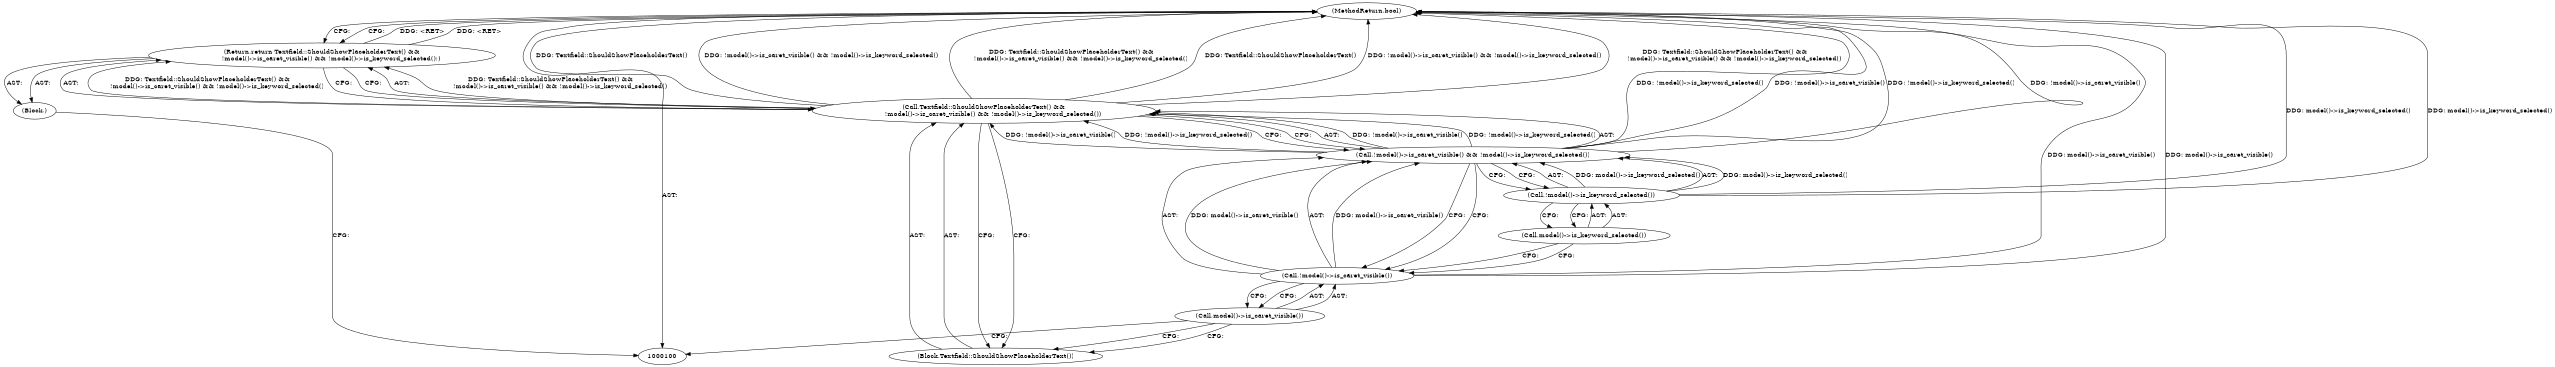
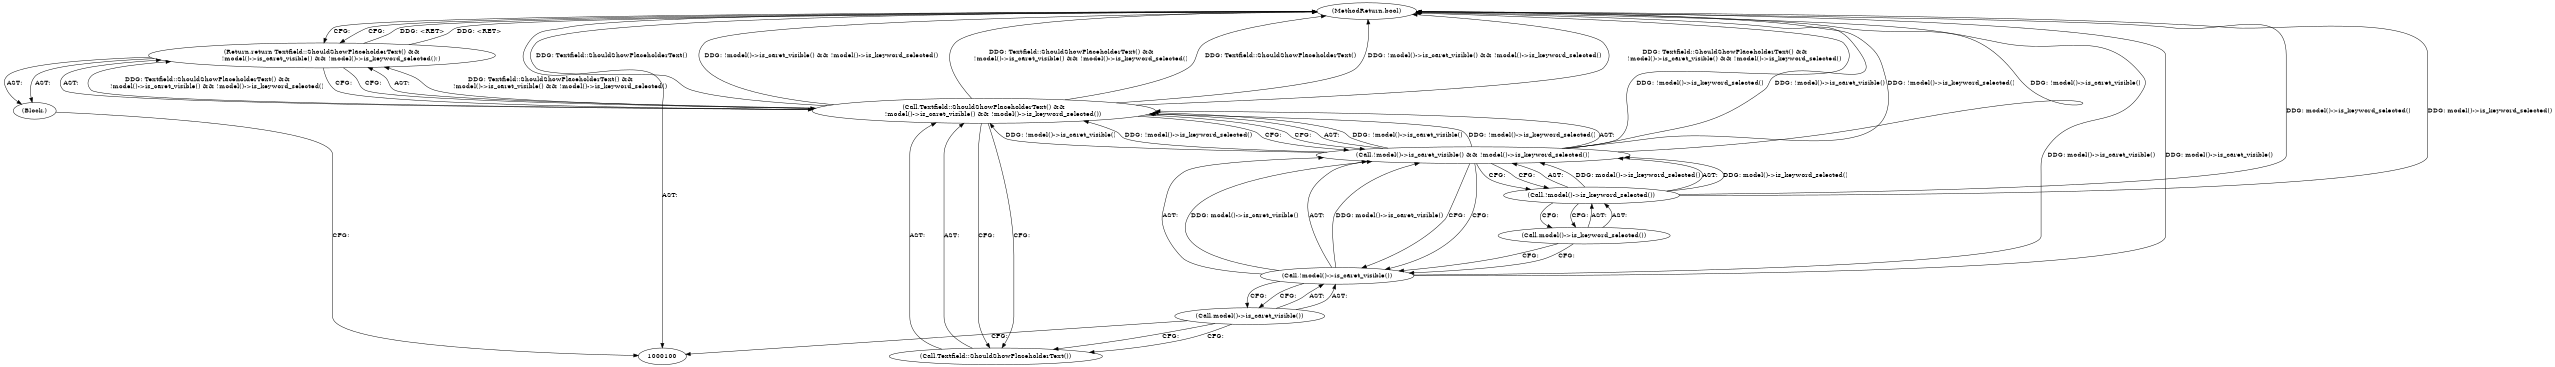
node "(Block,Textfield::ShouldShowPlaceholderText())": label "(Block,Textfield::ShouldShowPlaceholderText())" -> "(Call,Textfield::ShouldShowPlaceholderText())"
